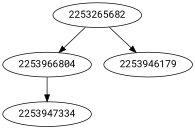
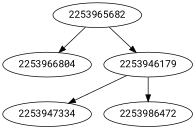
node "2253265682": label "2253265682" -> "2253965682"
edge "2253966804" -> "2253947334": now "2253946179" -> "2253947334"
node "2253986472": added
